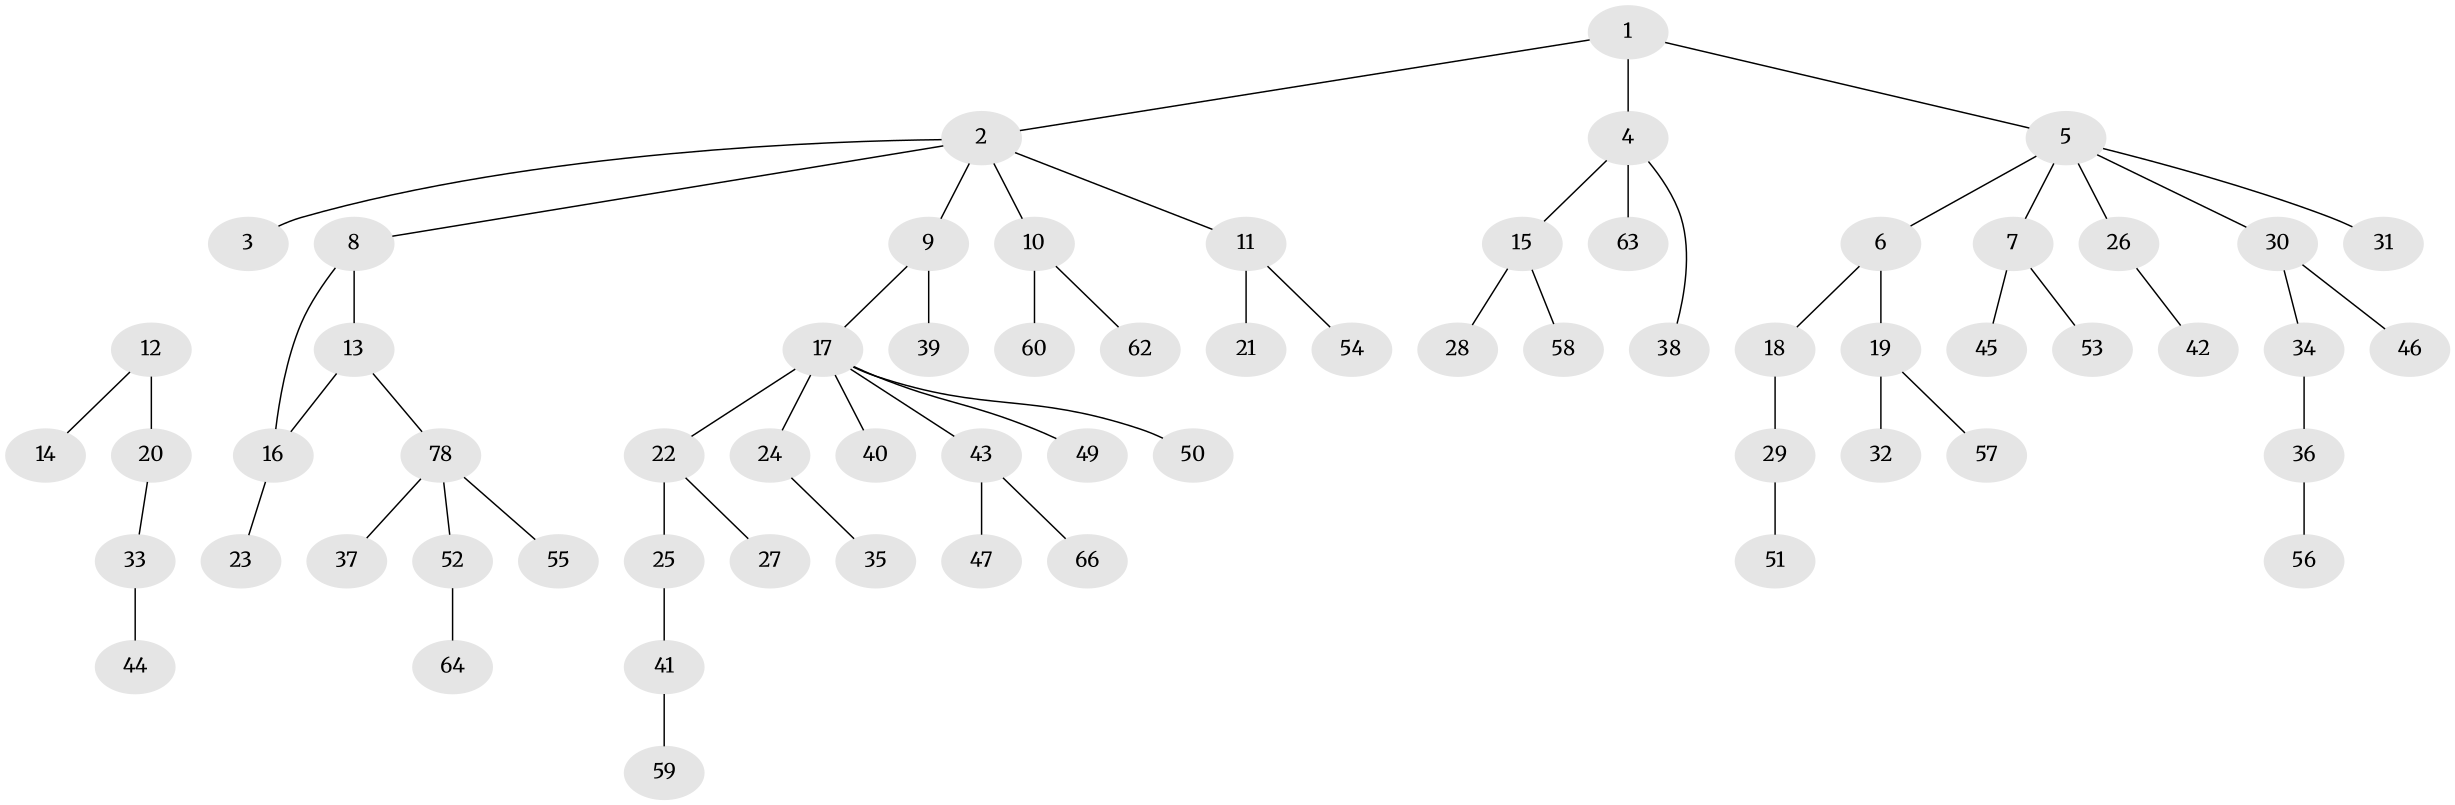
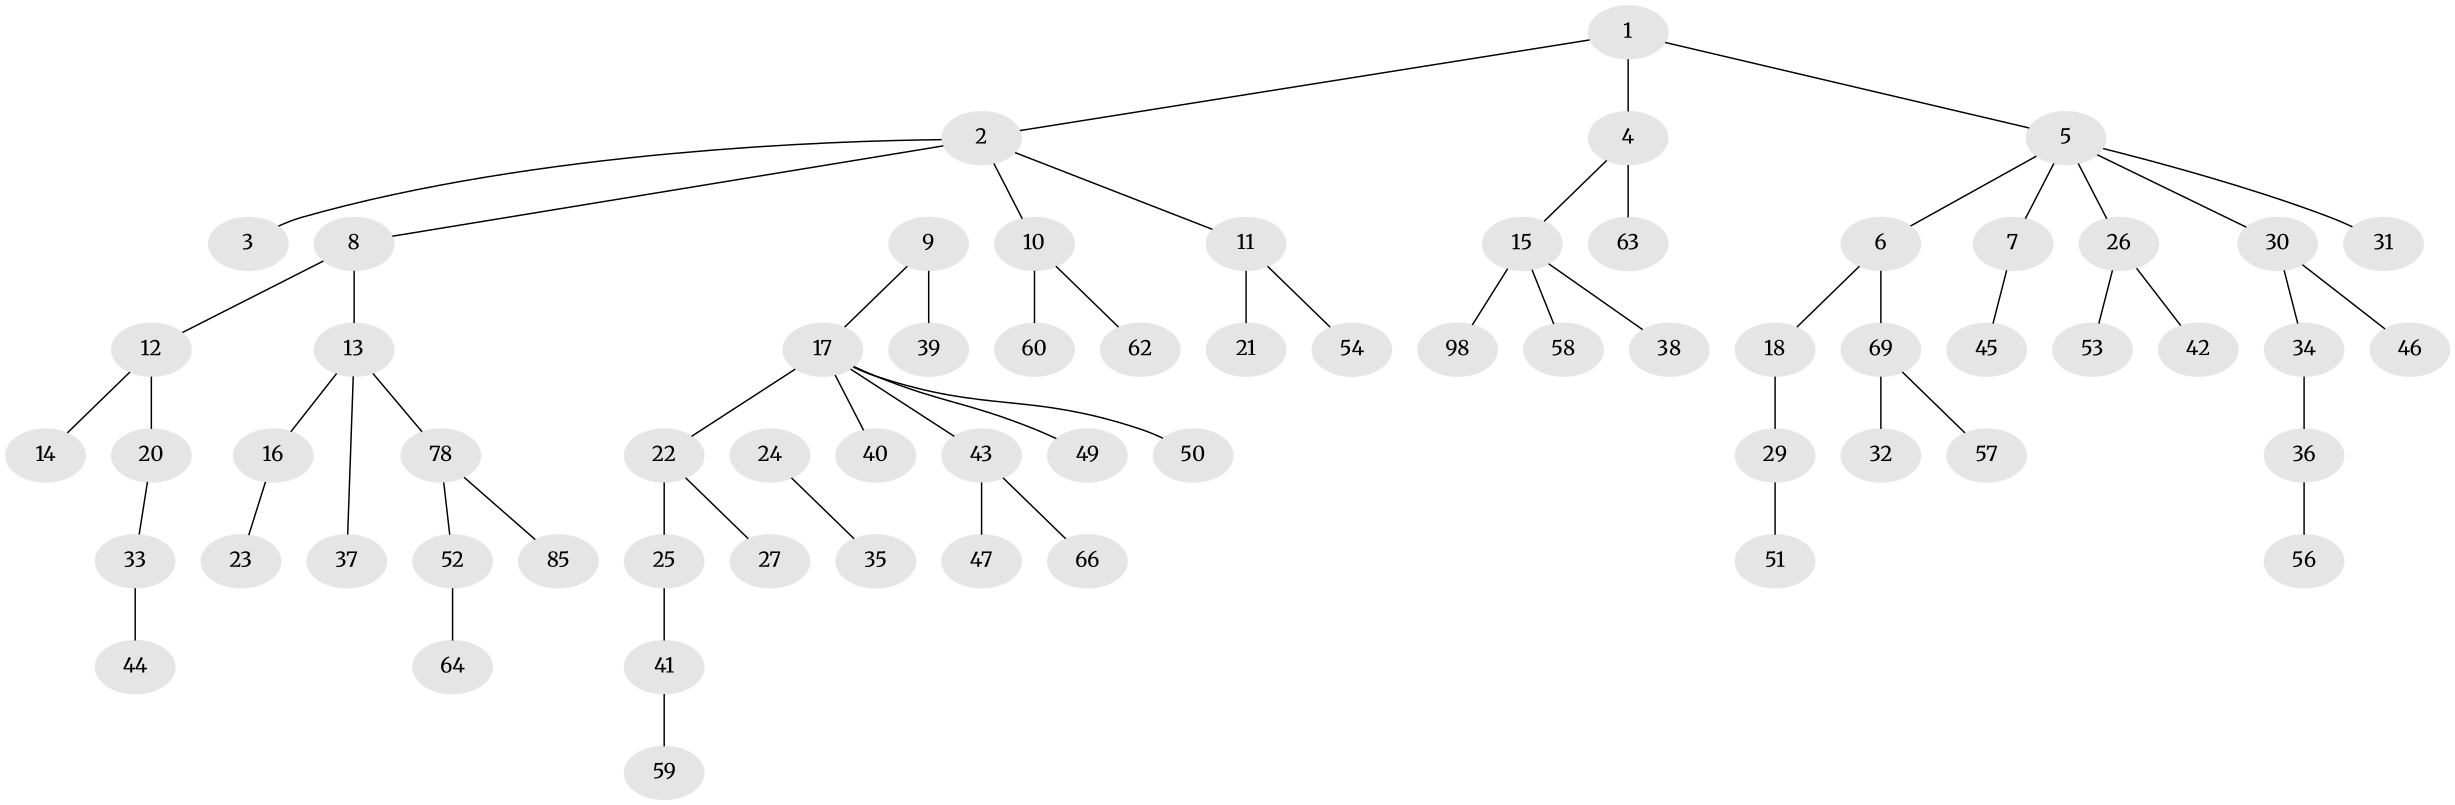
edge "2" -- "9": removed
edge "4" -- "38": now "15" -- "38"
edge "7" -- "53": now "26" -- "53"
edge "8" -- "16": now "8" -- "12"
node "28": label "28" -> "98"
node "19": label "19" -> "69"
edge "17" -- "24": removed
edge "78" -- "37": now "13" -- "37"
node "55": label "55" -> "85"
